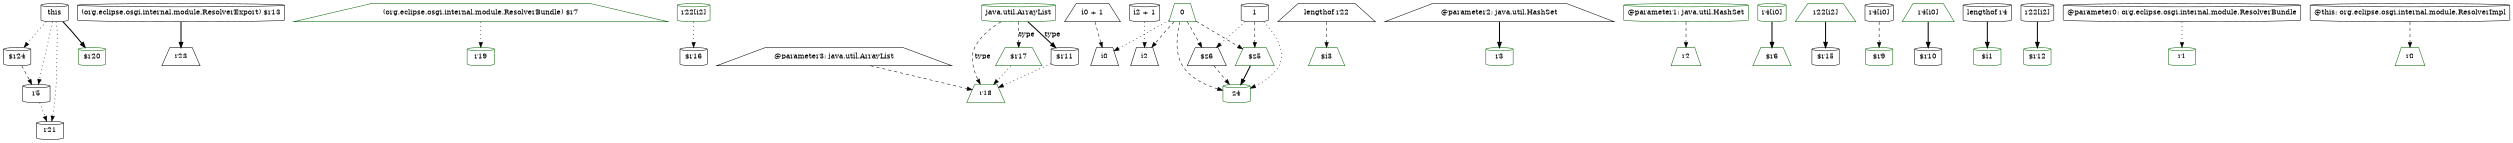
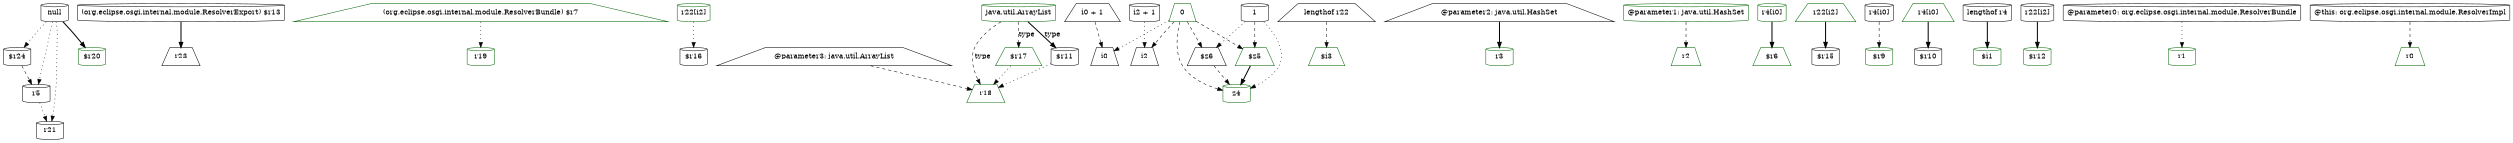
node "this": label "this" -> "null"
